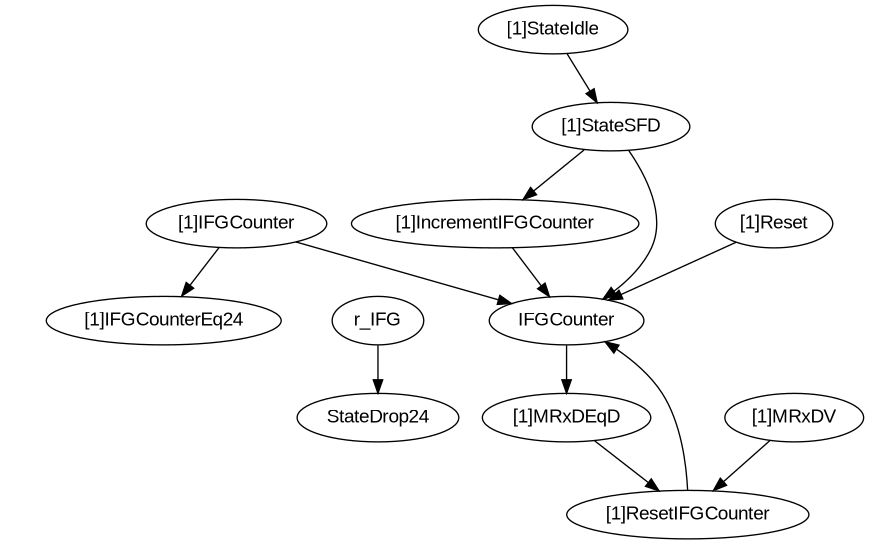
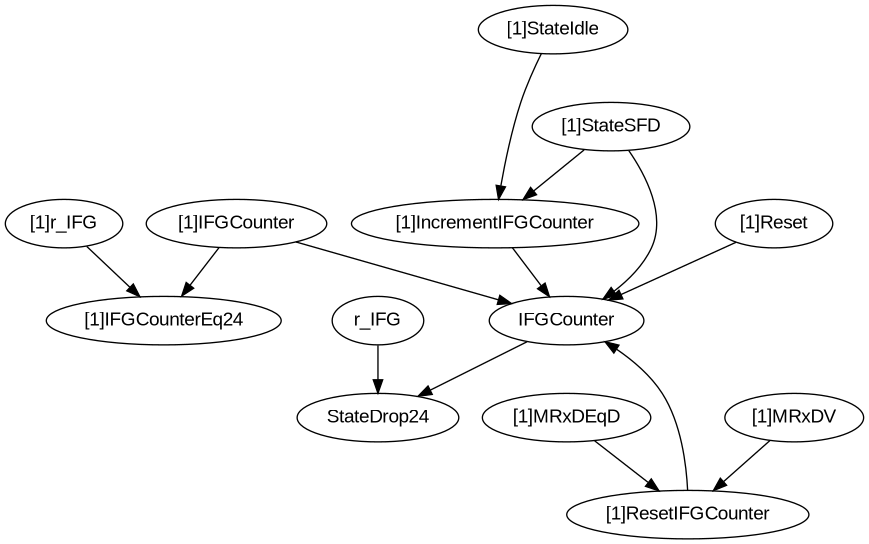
edge "[1]StateIdle" -> "[1]StateSFD": now "[1]StateIdle" -> "[1]IncrementIFGCounter"
node "[1]r_IFG": added
edge "IFGCounter" -> "[1]MRxDEqD": now "IFGCounter" -> "StateDrop24"
